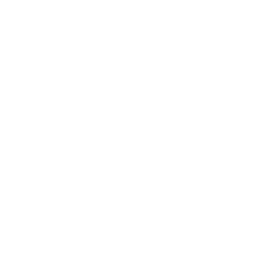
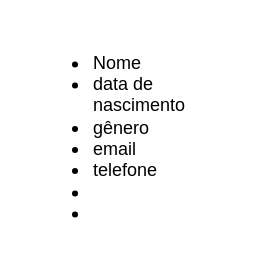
node "Nome data de nascimento gênero email telefone": added
